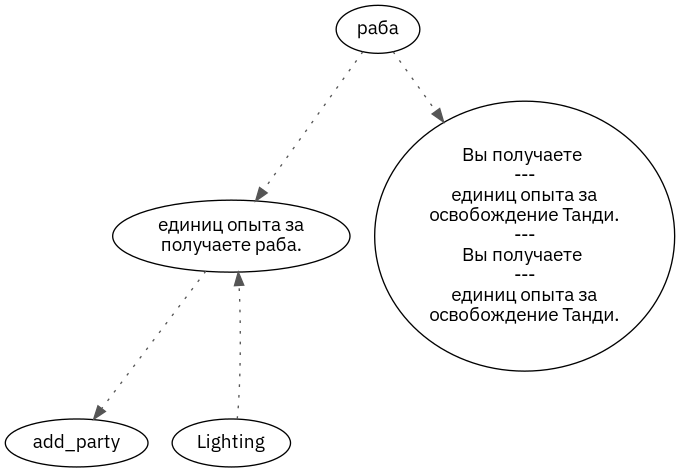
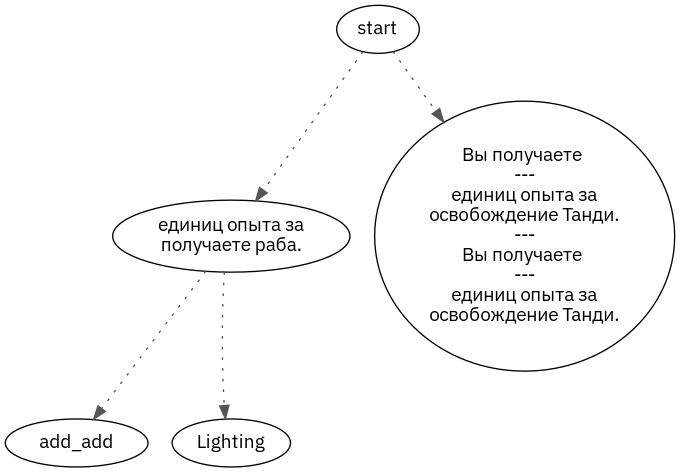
node "раба": label "раба" -> "start"
edge "Lighting" -> "единиц опыта за получаете раба.": reversed
node "add_party": label "add_party" -> "add_add"
